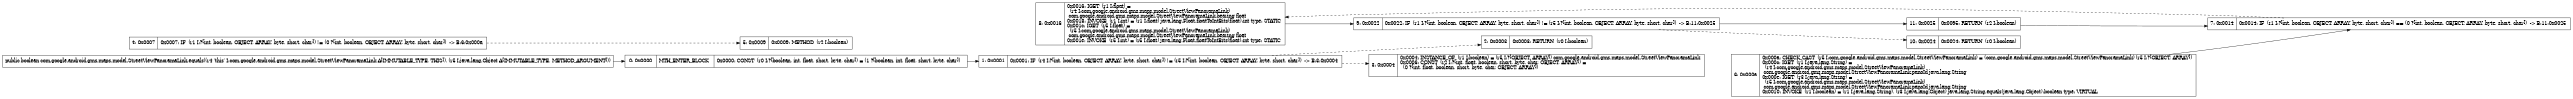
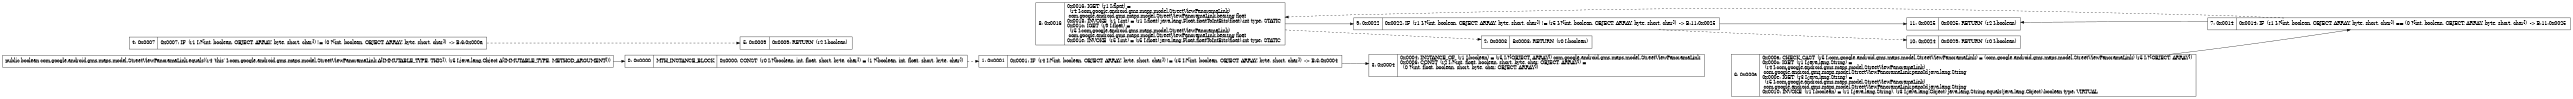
node "11: 0x0025": text "0x0095: RETURN  (r2 I:boolean)" -> "0x0025: RETURN  (r2 I:boolean)"
node "8: 0x0016": text "0x001c: IGET  (r5 I:float) =" -> "0x001c: IGET  (r9 I:float) ="
edge "11: 0x0025" -> "7: 0x0014": reversed
node "2: 0x0003": text "0x0003: RETURN  (r0 I:boolean)" -> "5x0003: RETURN  (r0 I:boolean)"
node "10: 0x0024": text "0x0024: RETURN  (r0 I:boolean)" -> "0x0029: RETURN  (r0 I:boolean)"
node "5: 0x0009": text "0x0009: METHOD  (r2 I:boolean)" -> "0x0009: RETURN  (r2 I:boolean)"
edge "1: 0x0001" -> "2: 0x0003": now "8: 0x0016" -> "2: 0x0003"
node "0: 0x0000": text "MTH_ENTER_BLOCK" -> "MTH_INSTANCE_BLOCK"
edge "0: 0x0000" -> "1: 0x0001": style solid -> dashed
edge "1: 0x0001" -> "3: 0x0004": style dashed -> solid
